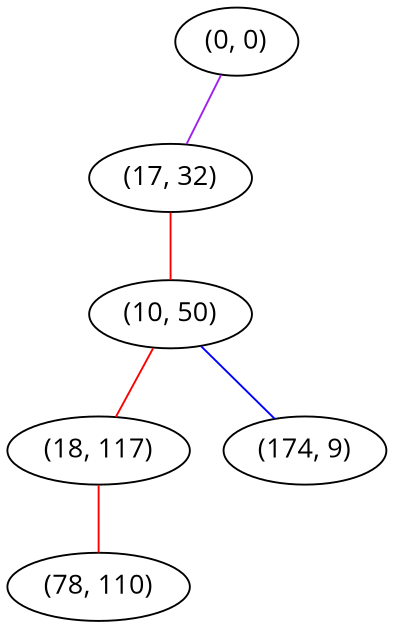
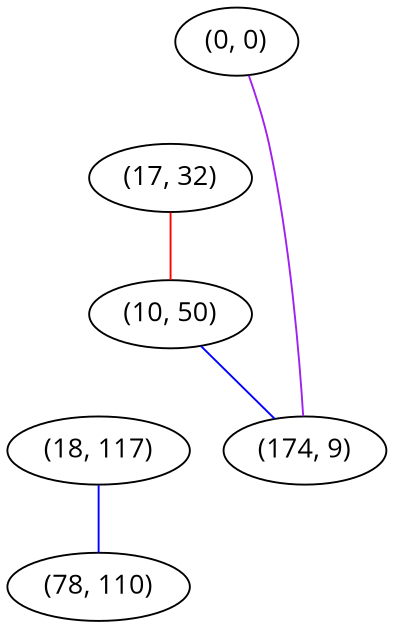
edge "(0, 0)" -- "(17, 32)": now "(0, 0)" -- "(174, 9)"
edge "(10, 50)" -- "(18, 117)": removed
edge "(18, 117)" -- "(78, 110)": color red -> blue
